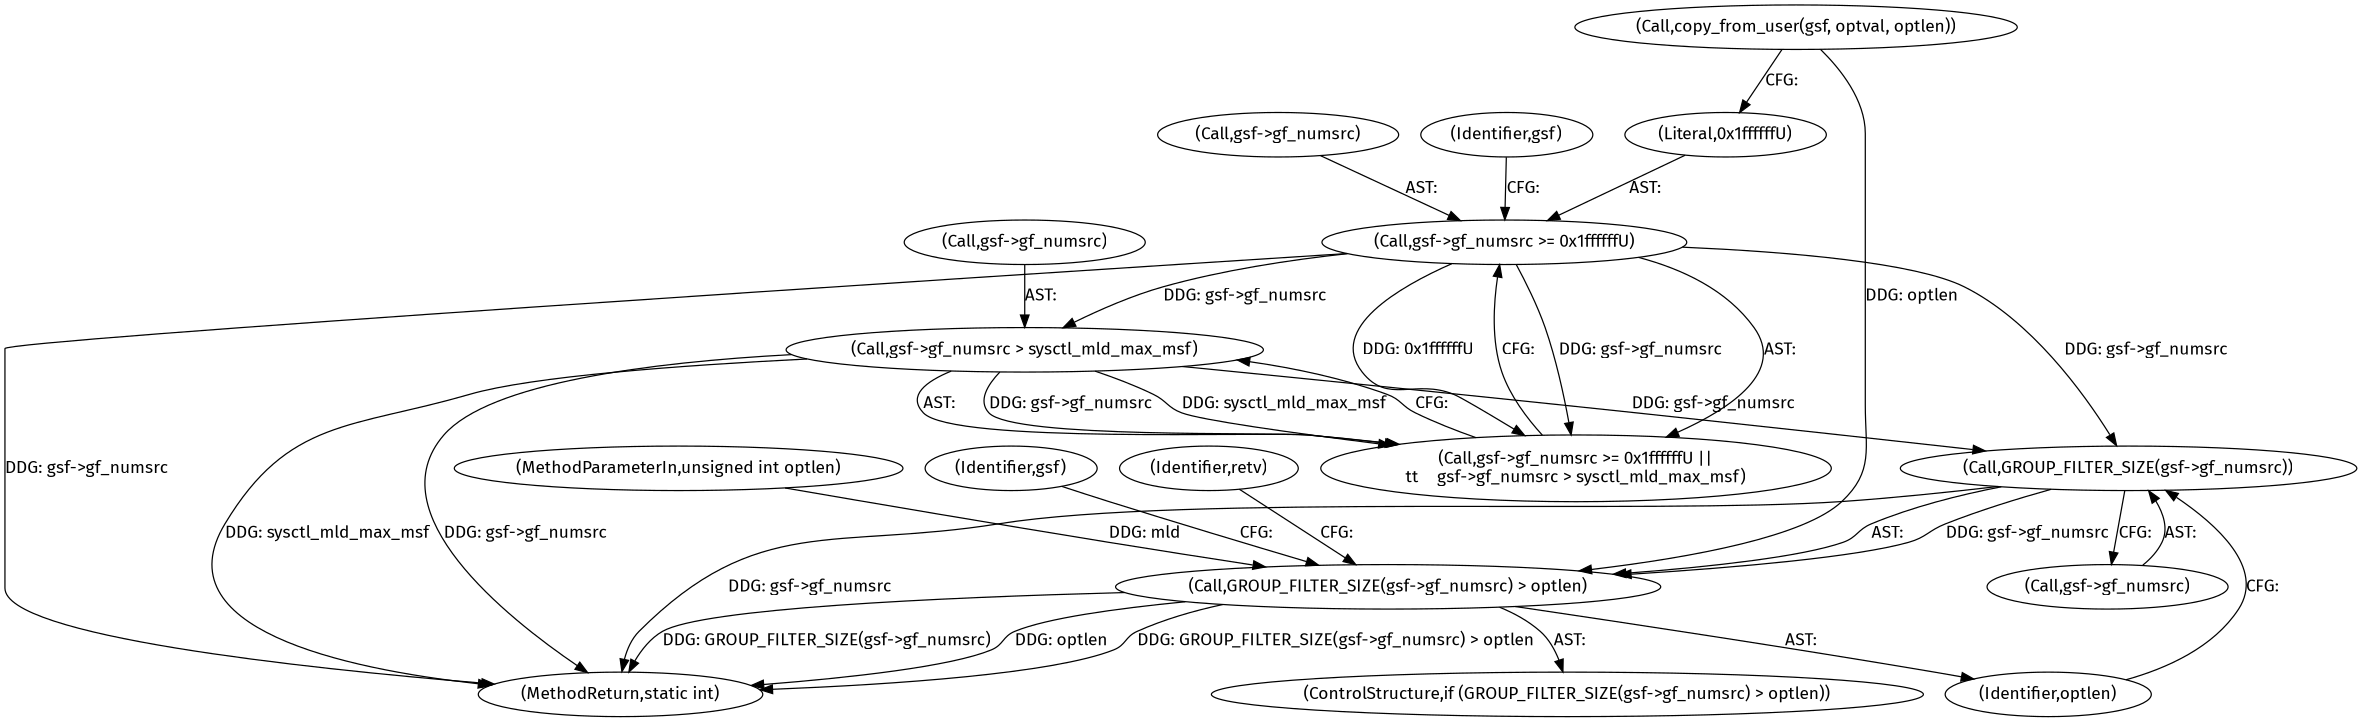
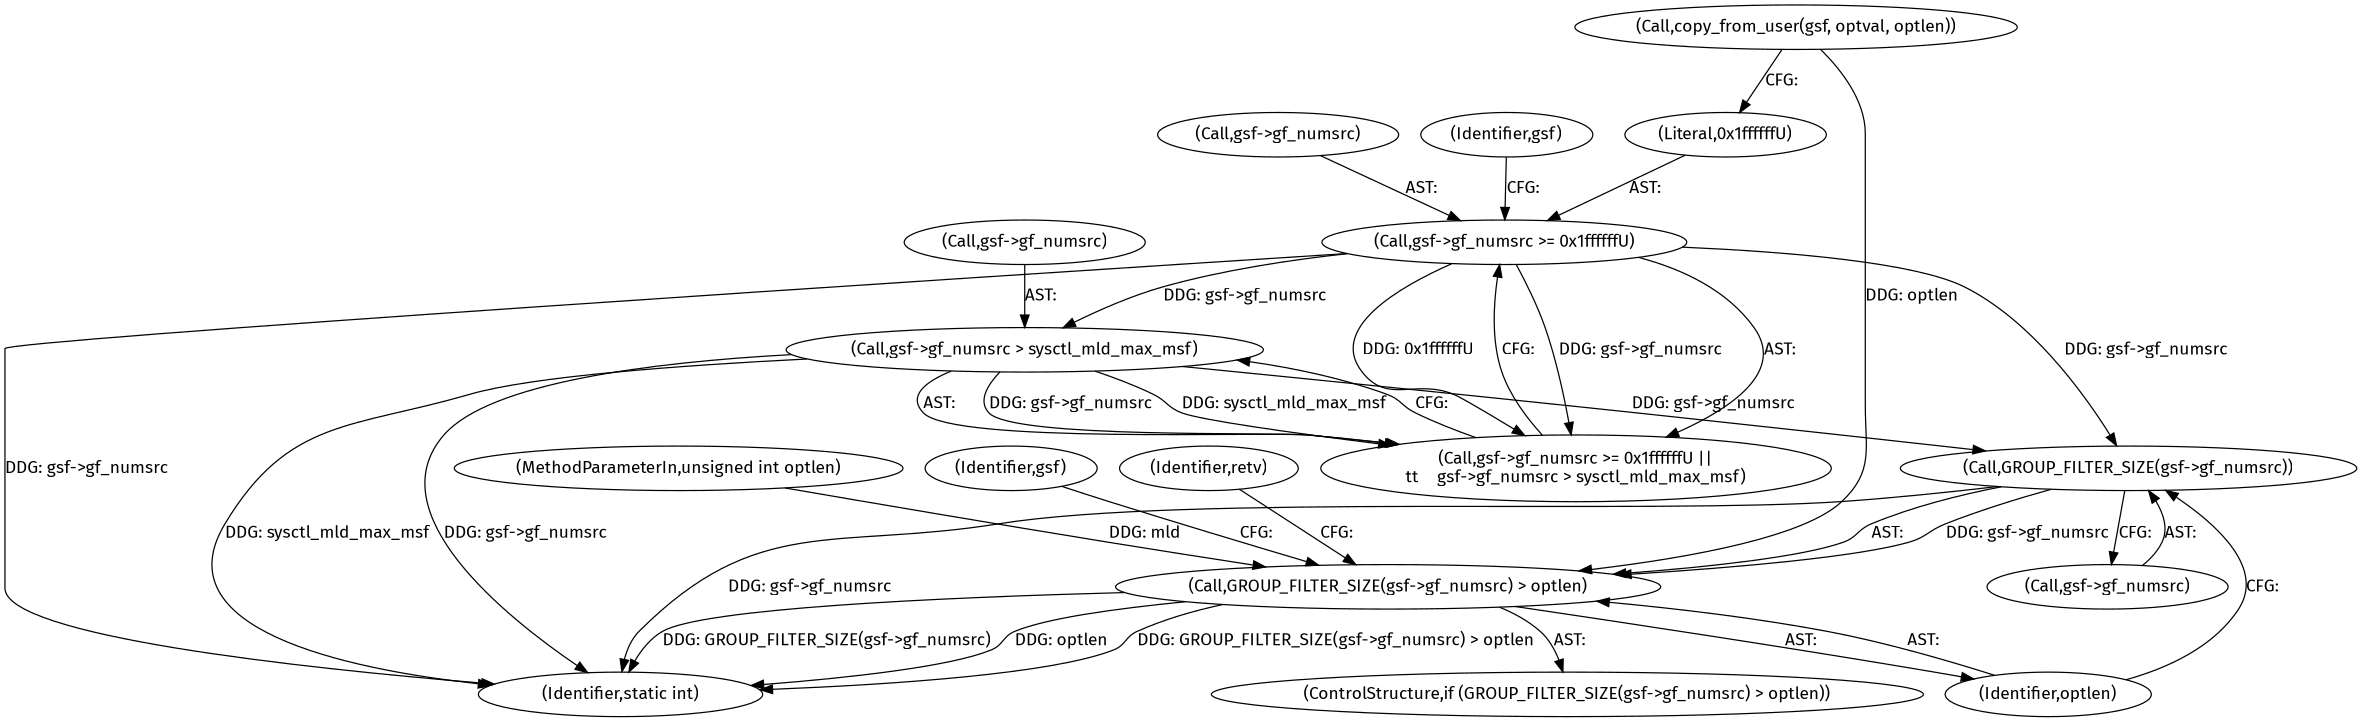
edge "(Identifier,optlen)" -> "(Call,GROUP_FILTER_SIZE(gsf->gf_numsrc) > optlen)": added, label "AST:"
node "(MethodReturn,static int)": label "(MethodReturn,static int)" -> "(Identifier,static int)"
